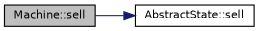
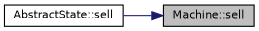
edge "Machine::sell" -> "AbstractState::sell": reversed
